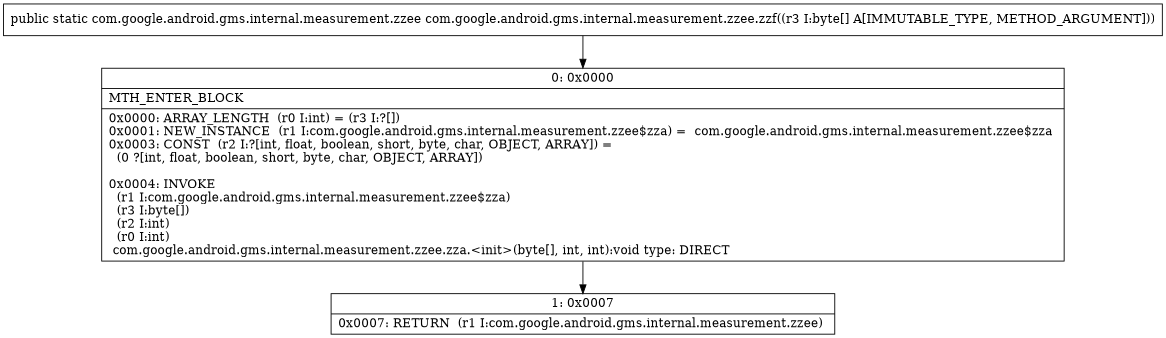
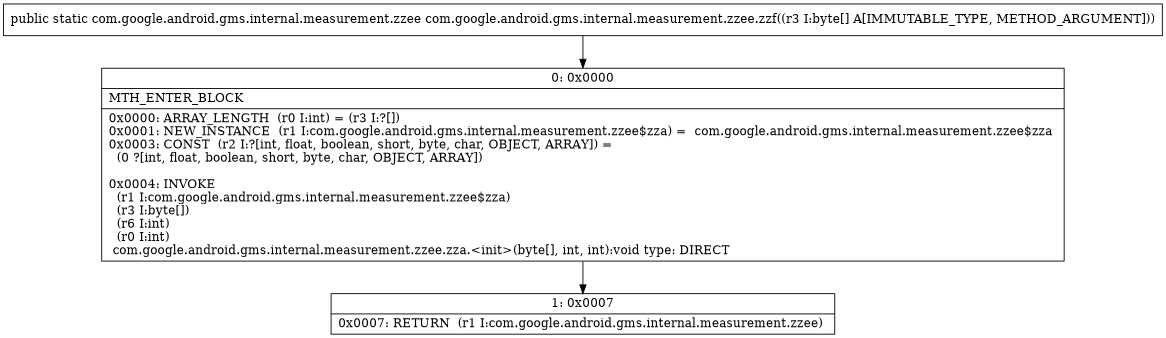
node "0: 0x0000": text "(r2 I:int)" -> "(r6 I:int)"
